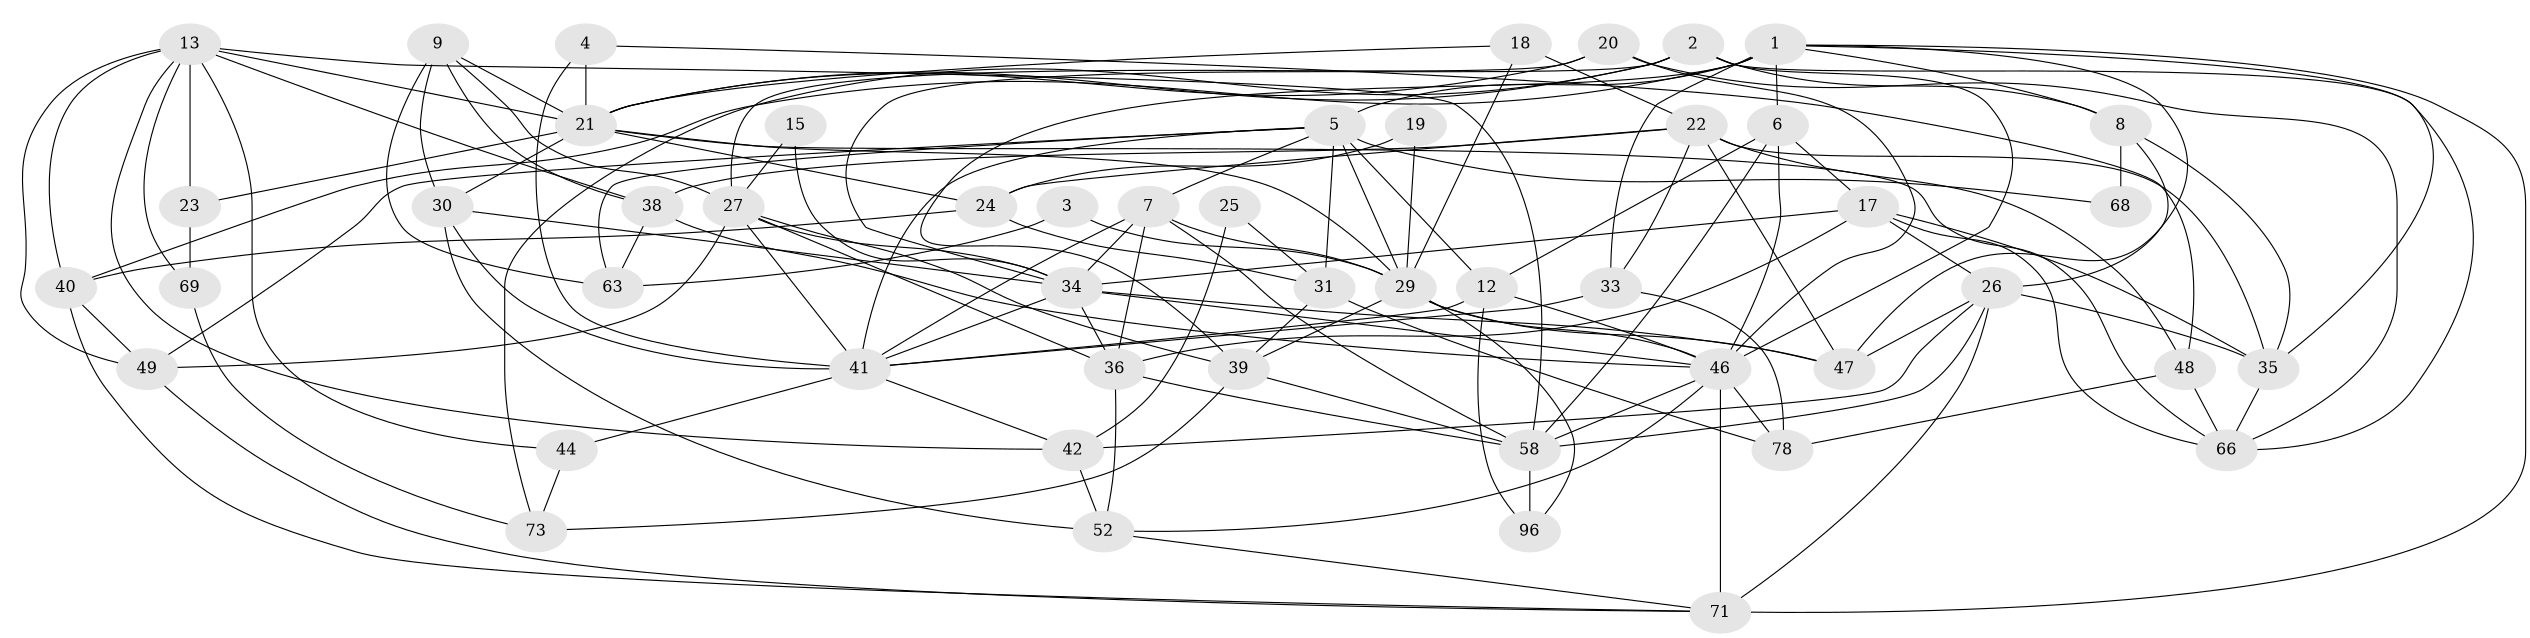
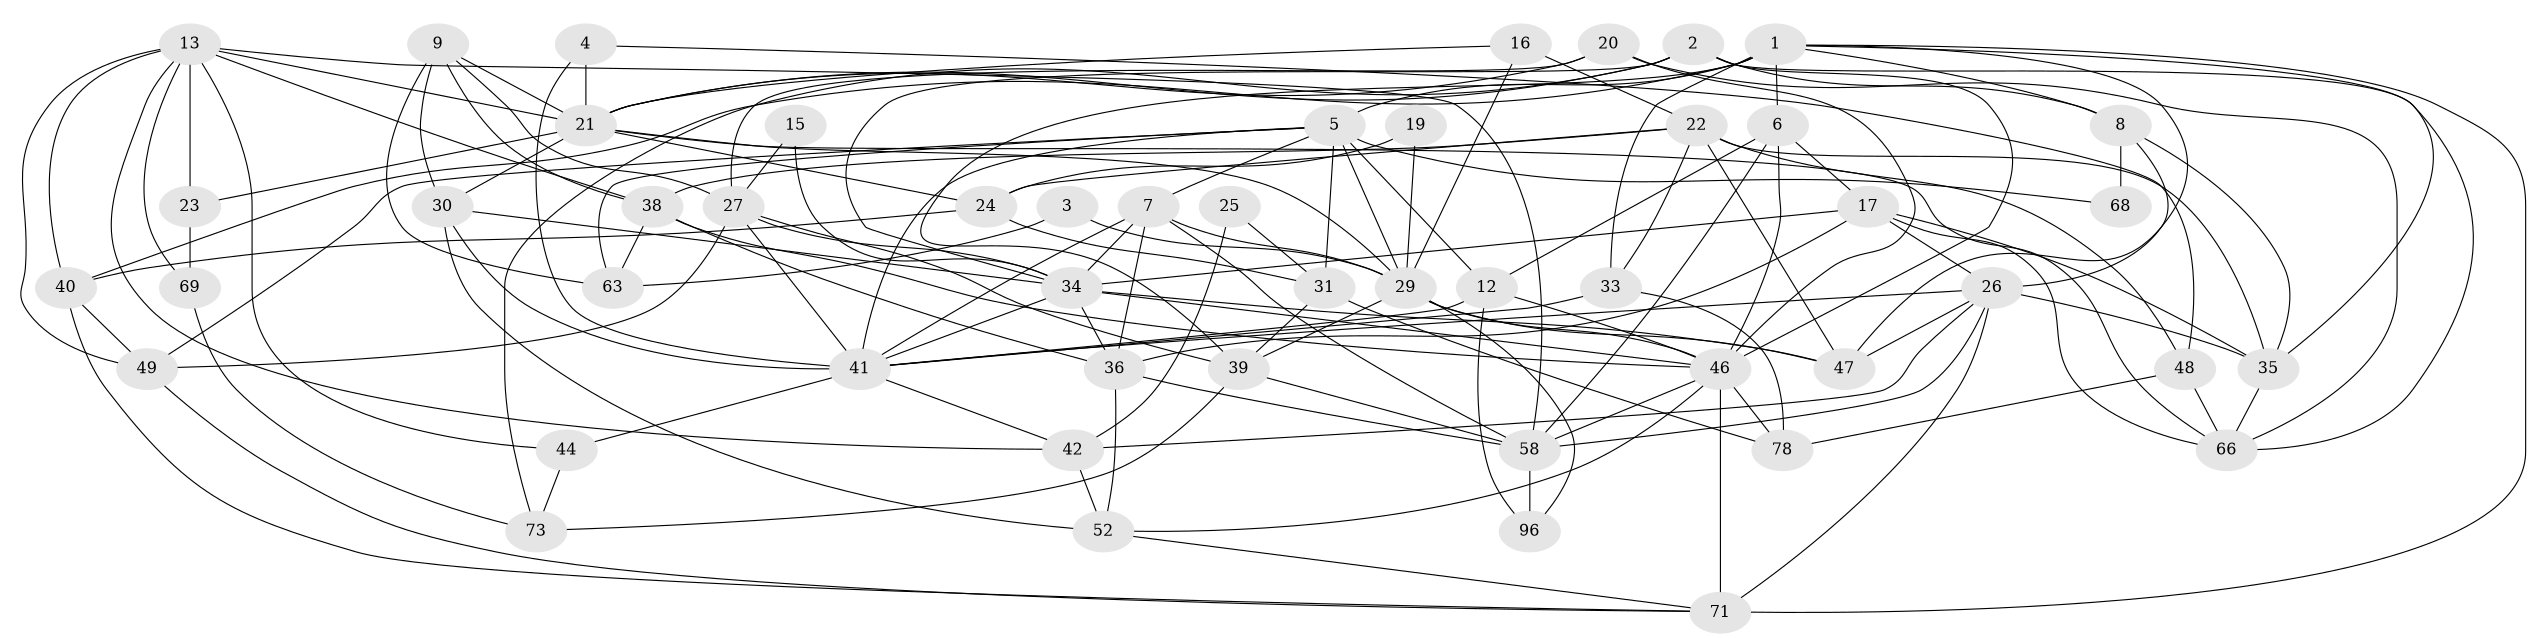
node "18": label "18" -> "16"
edge "27" -- "36": now "38" -- "36"
edge "26" -- "41": added
